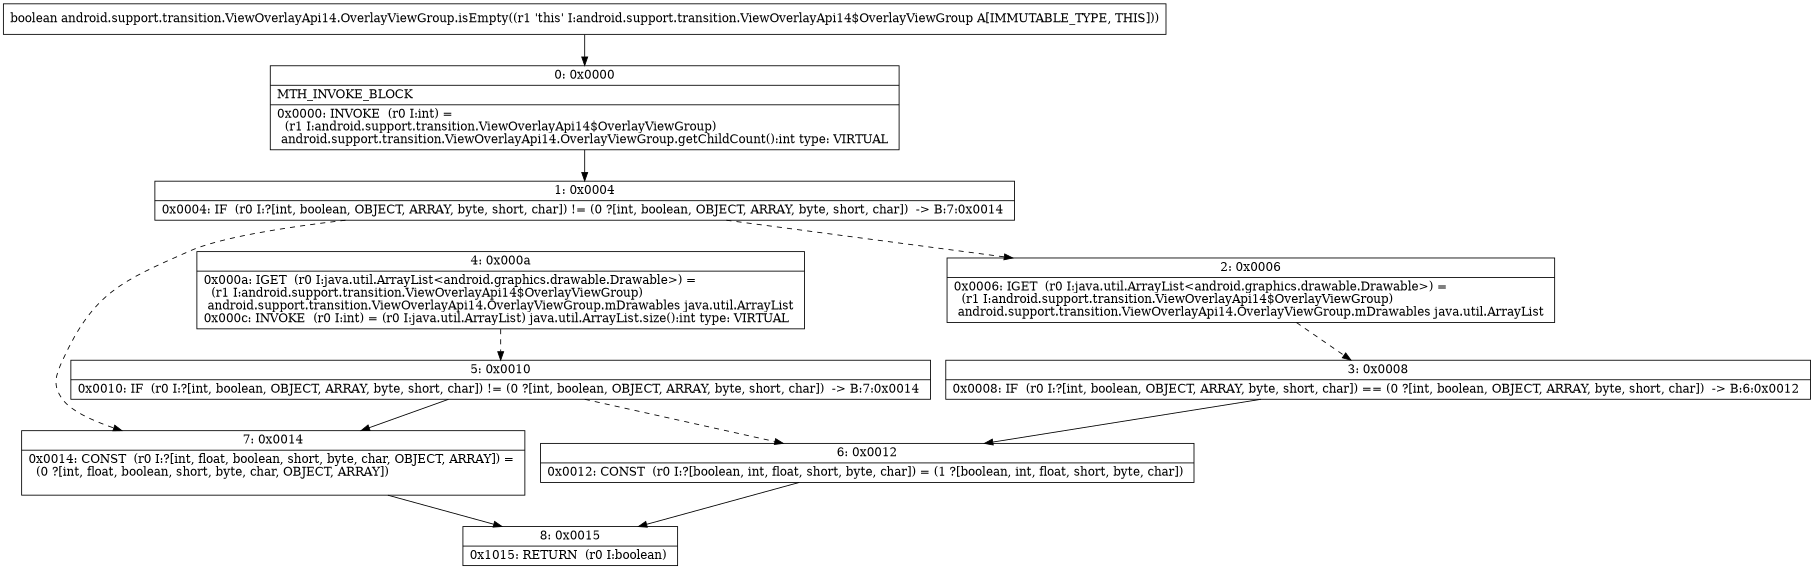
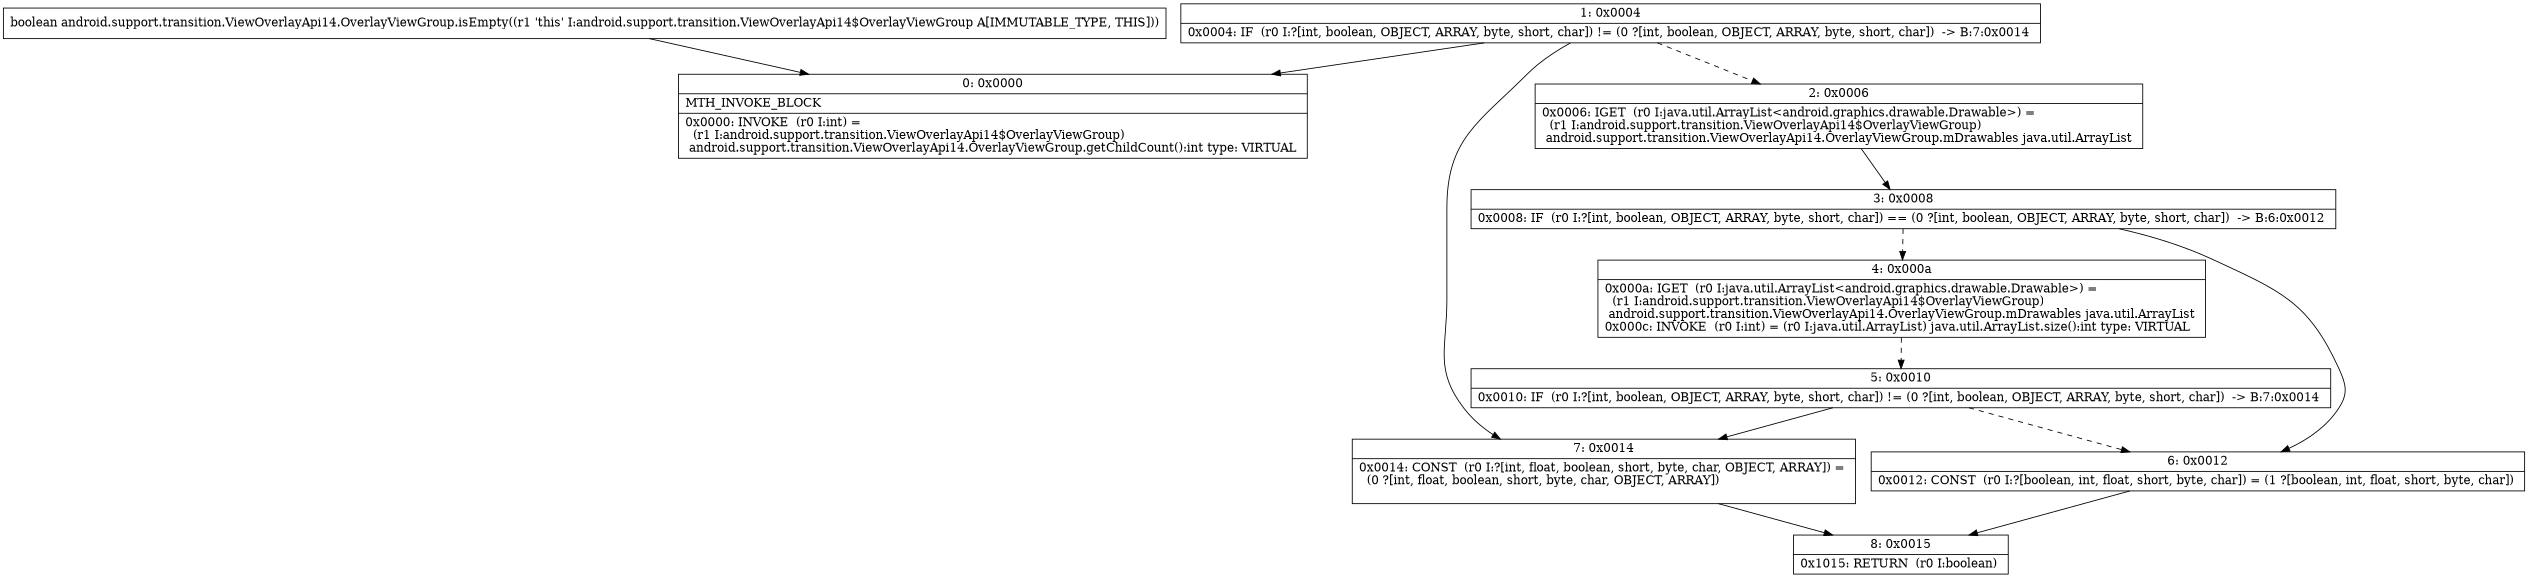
edge "0: 0x0000" -> "1: 0x0004": reversed
edge "3: 0x0008" -> "4: 0x000a": added
edge "1: 0x0004" -> "7: 0x0014": style dashed -> solid
edge "2: 0x0006" -> "3: 0x0008": style dashed -> solid
